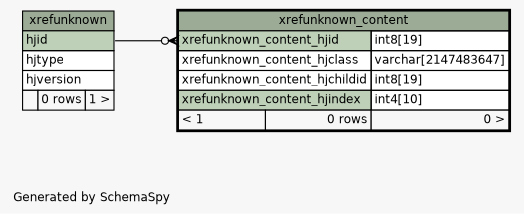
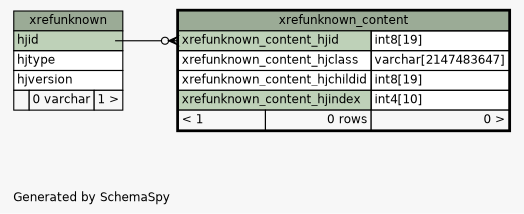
node "xrefunknown": text "0 rows" -> "0 varchar"
